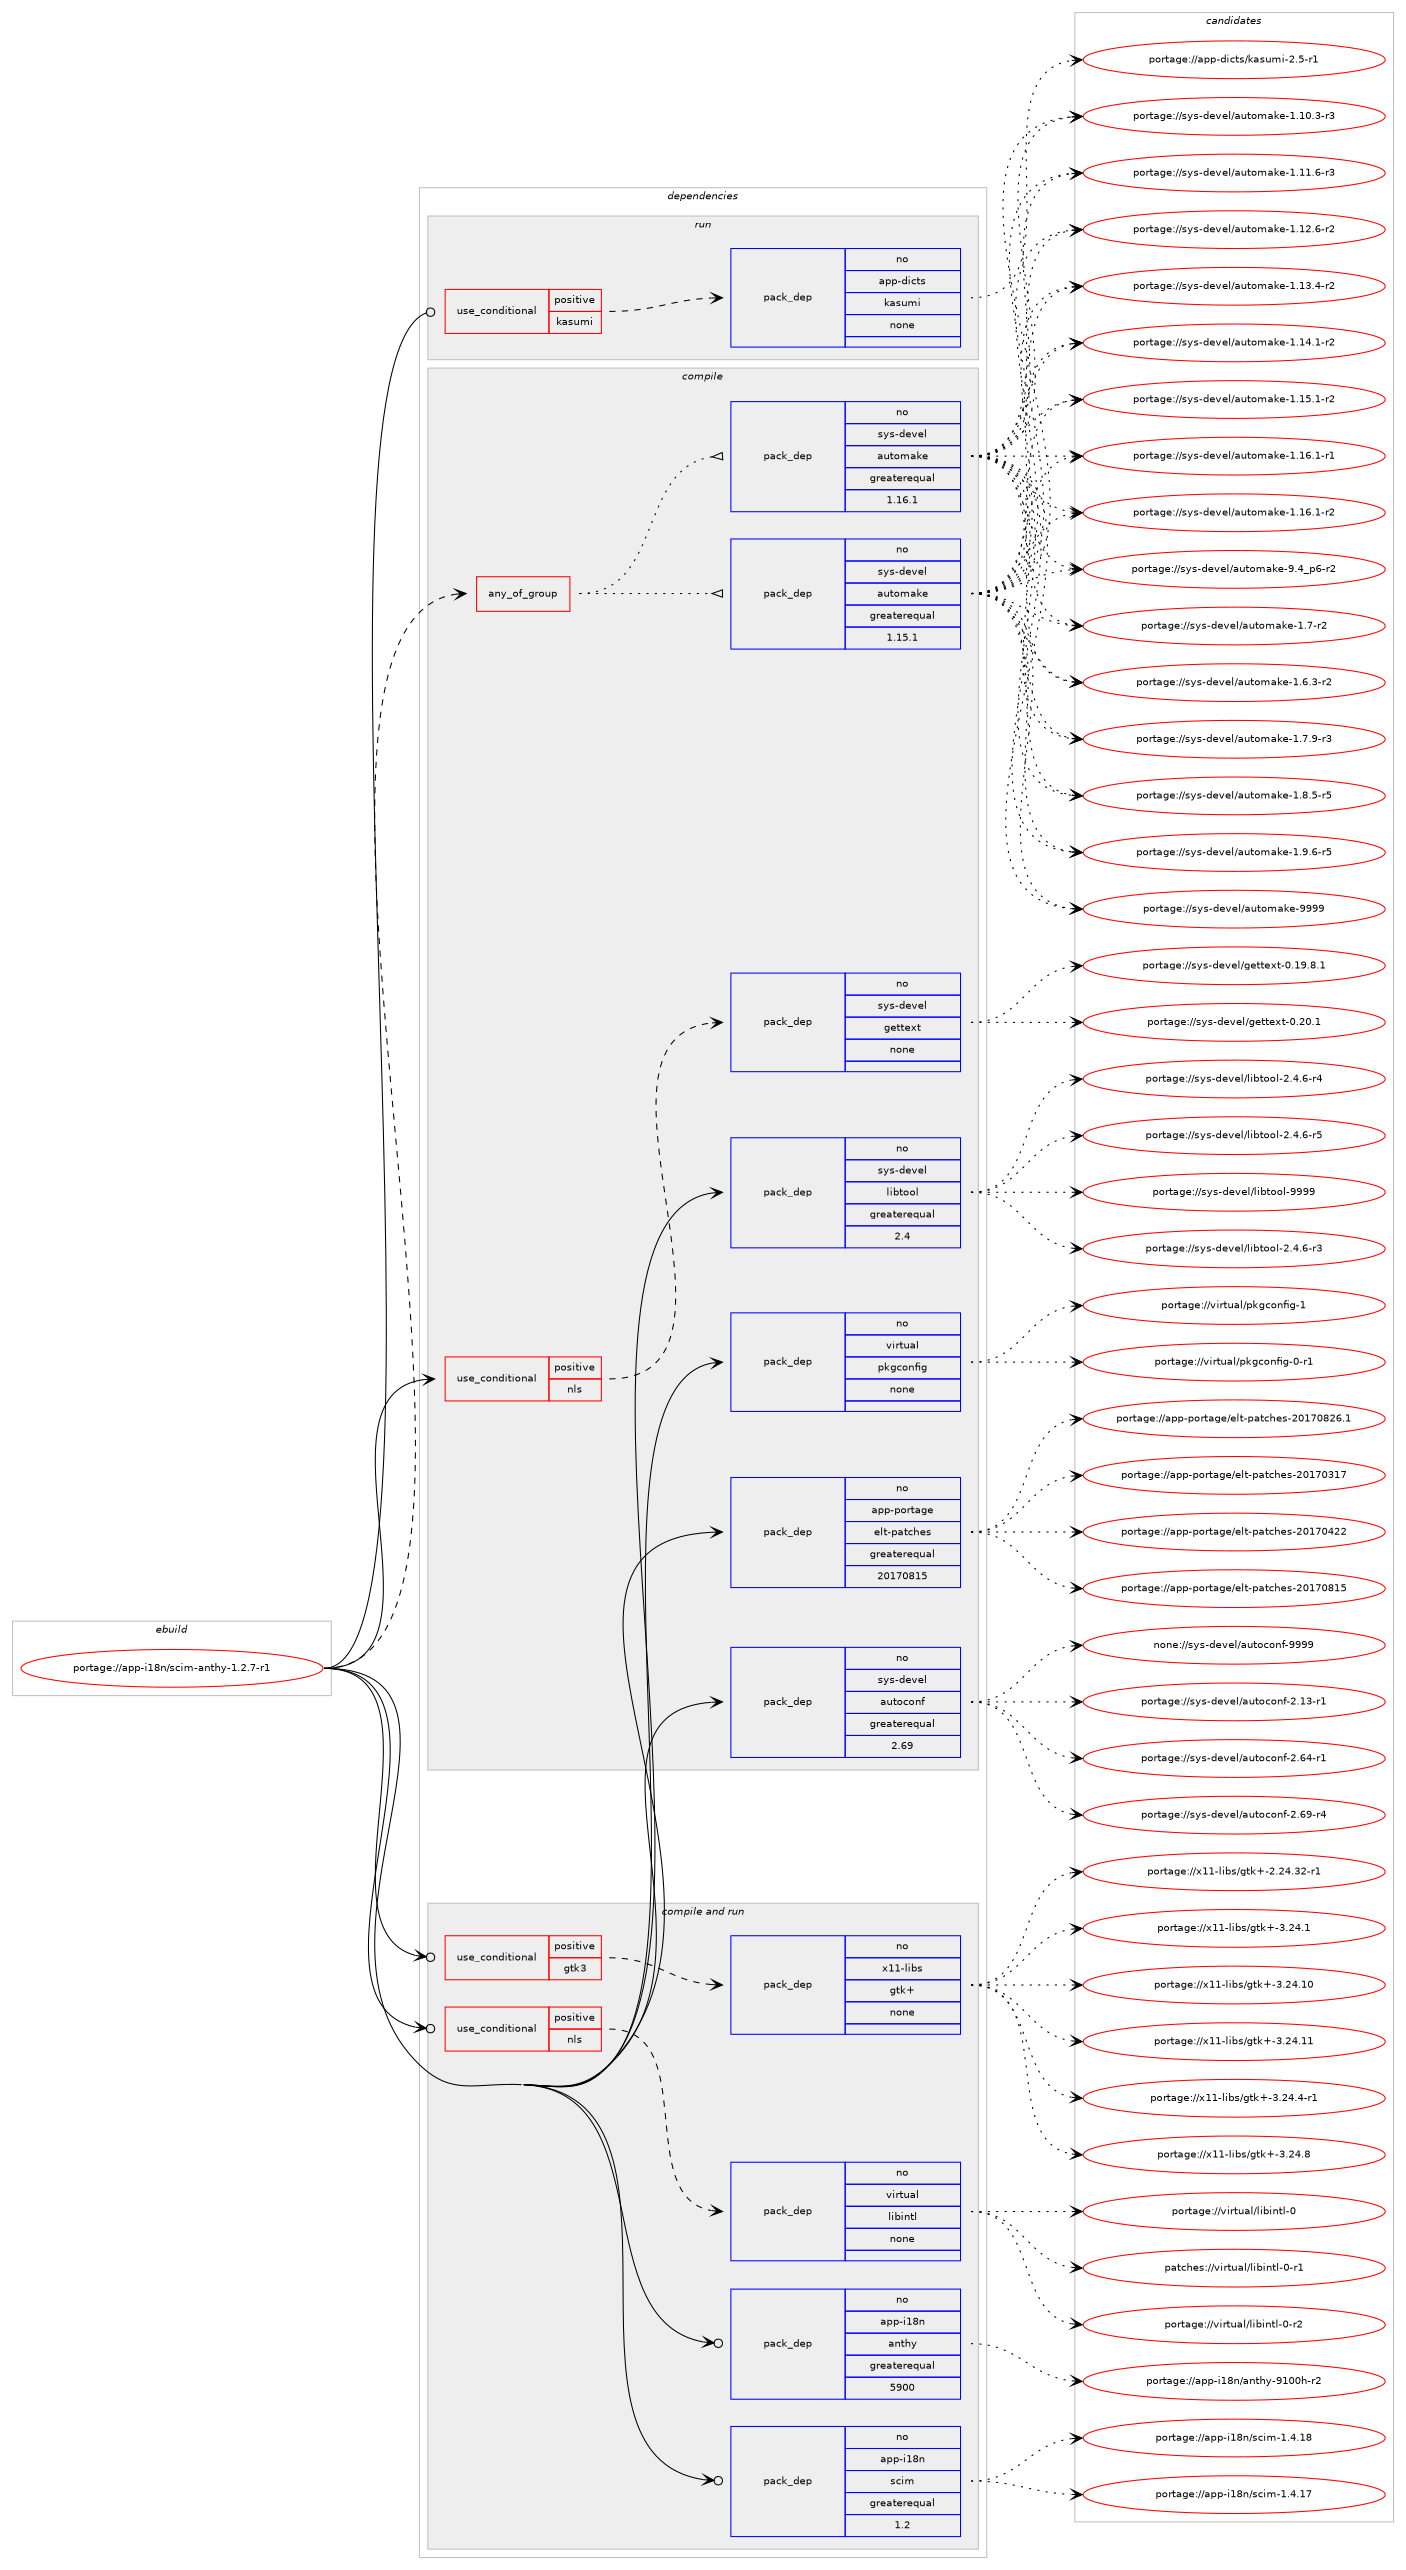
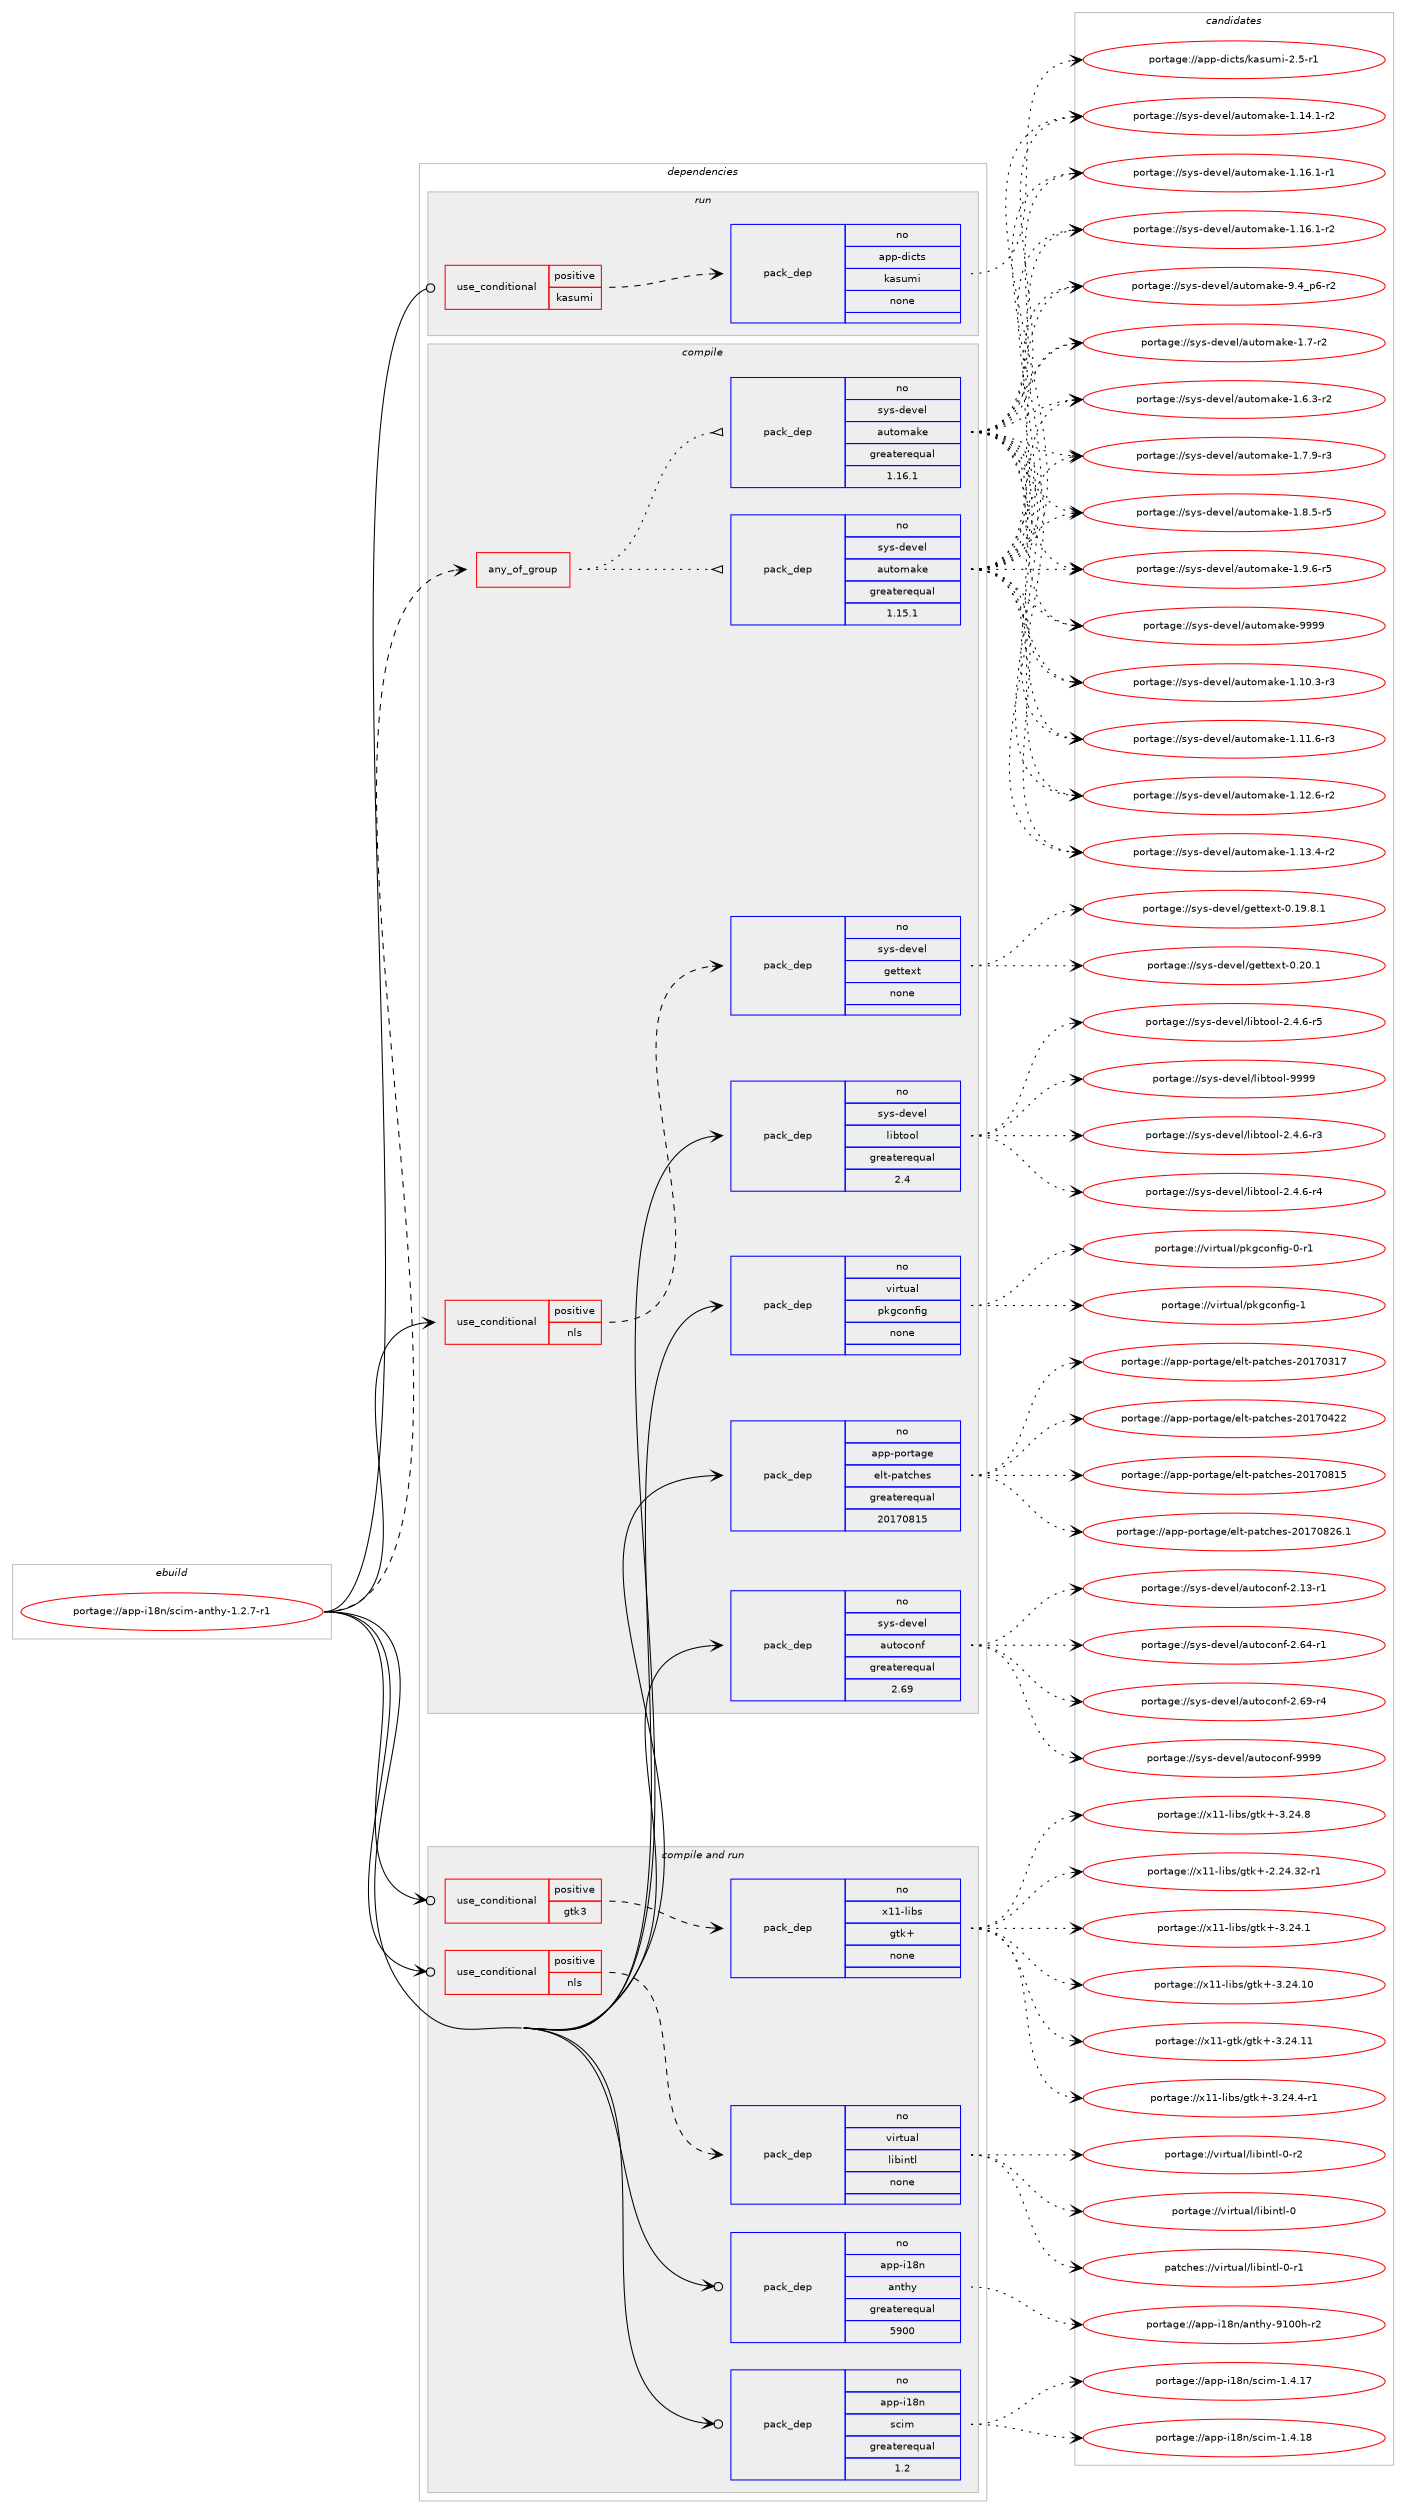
node "portage://sys-devel/automake-1.15.1-r2": removed
node "none://sys-devel/autoconf-9999": label "none://sys-devel/autoconf-9999" -> "portage://sys-devel/autoconf-9999"
node "portage://x11-libs/gtk+-3.24.11": label "portage://x11-libs/gtk+-3.24.11" -> "portage://x11-gtk/gtk+-3.24.11"
